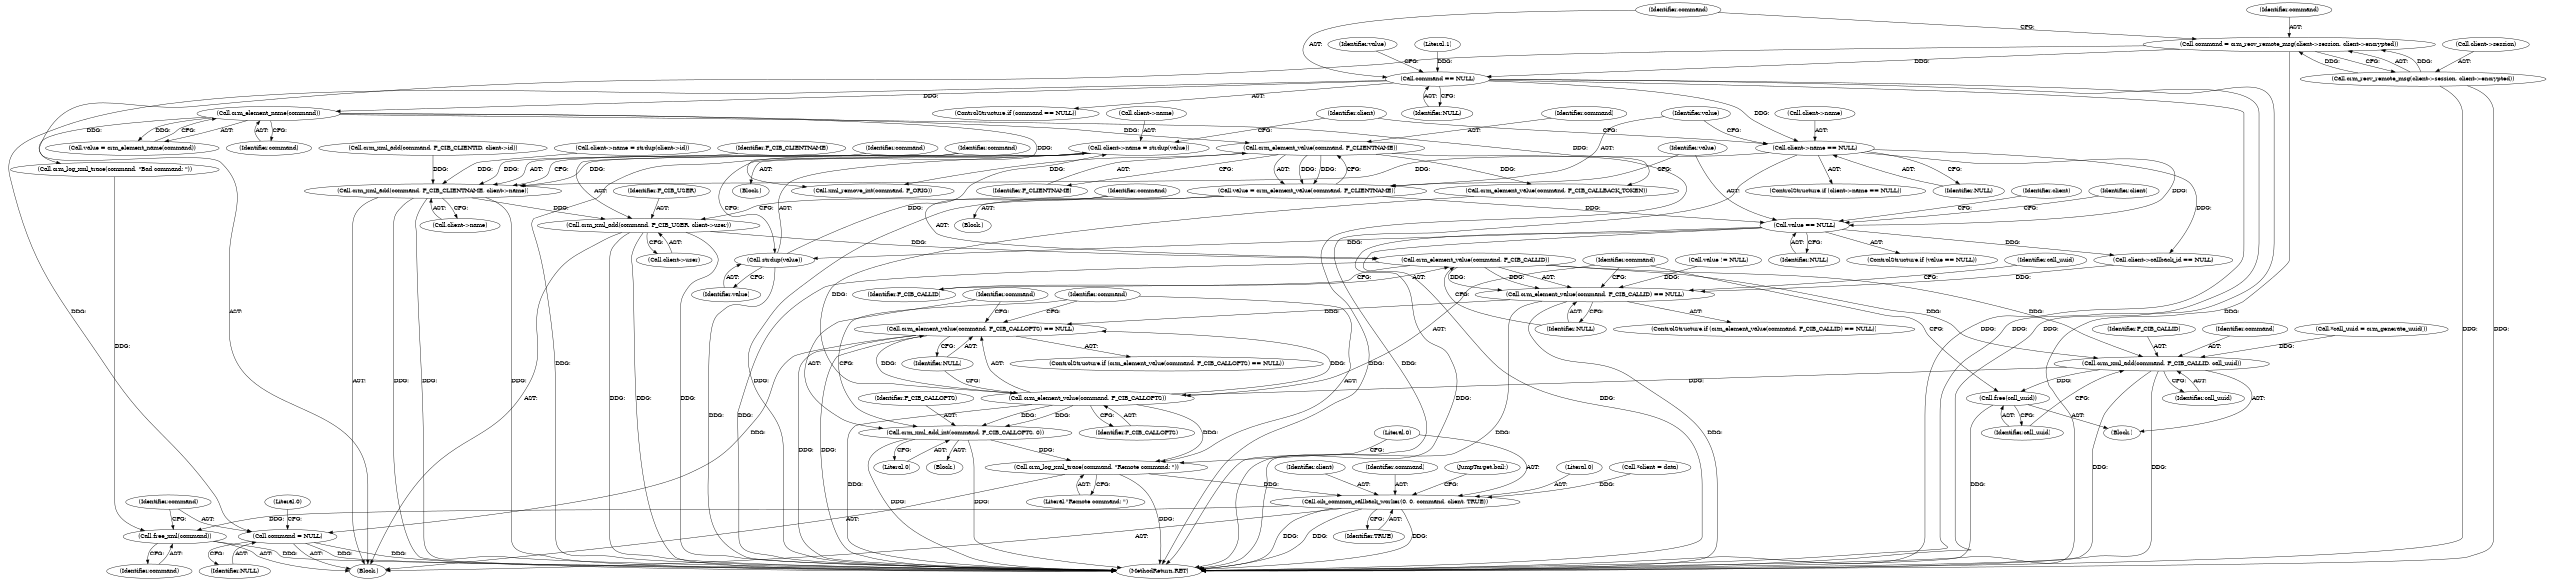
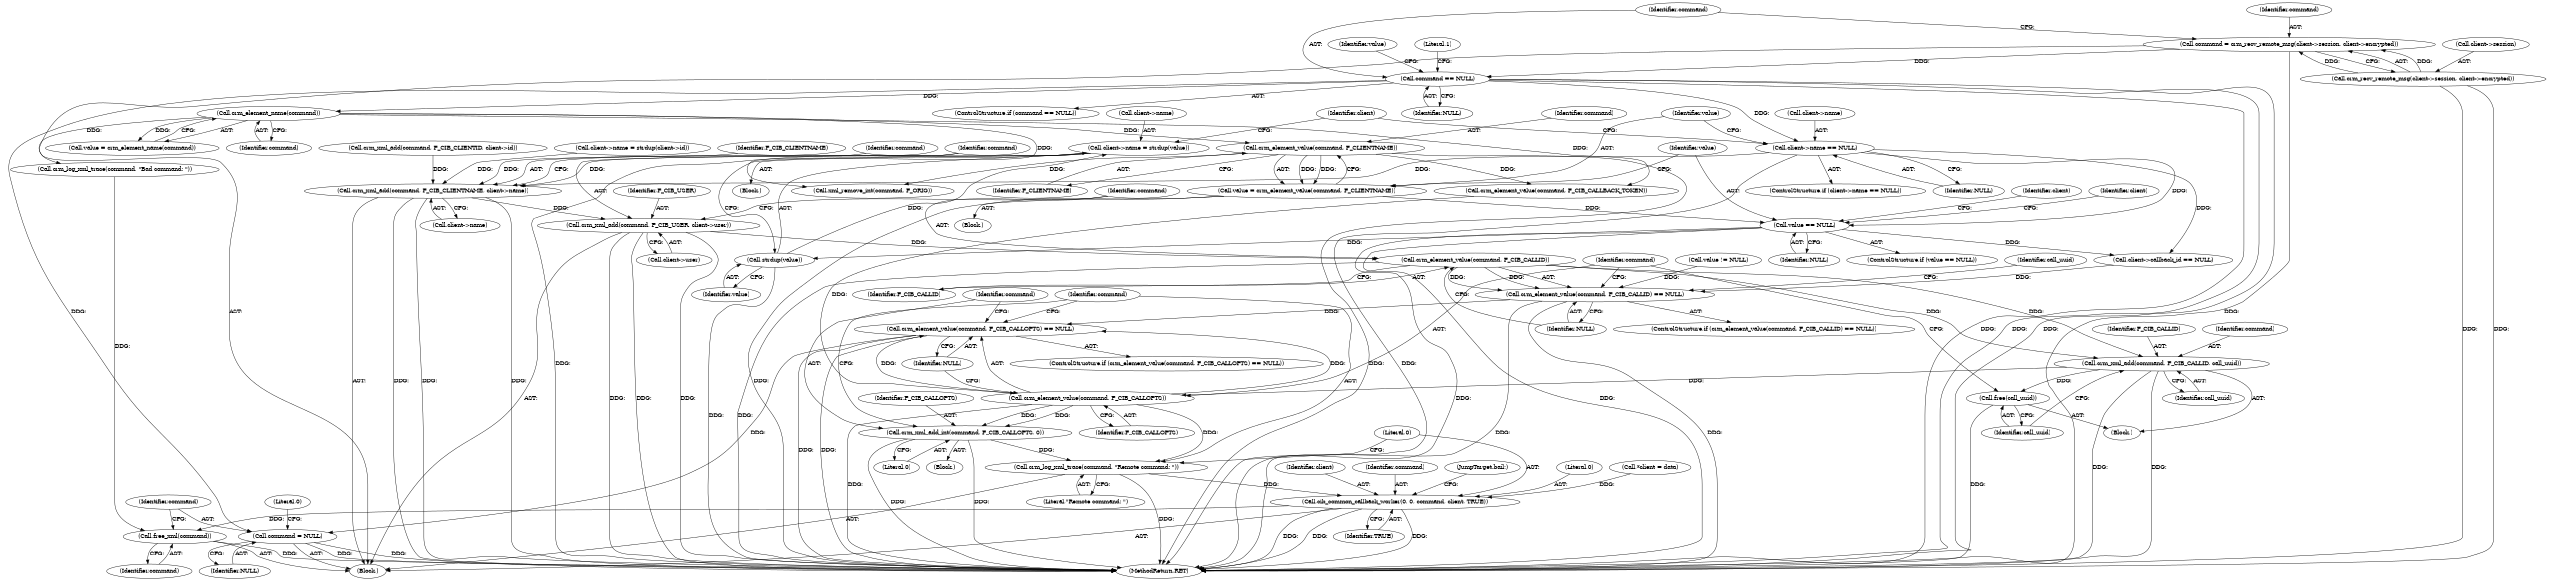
edge "(Literal,1)" -> "(Call,command == NULL)": label "DDG: " -> "CFG: "
node "(Call,*call_uuid = crm_generate_uuid())": removed
